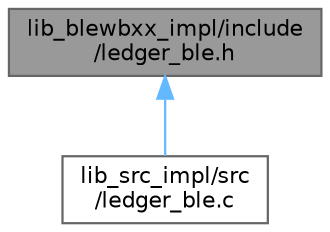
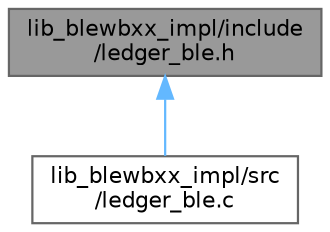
node "lib_src_impl/src /ledger_ble.c": label "lib_src_impl/src /ledger_ble.c" -> "lib_blewbxx_impl/src /ledger_ble.c"
